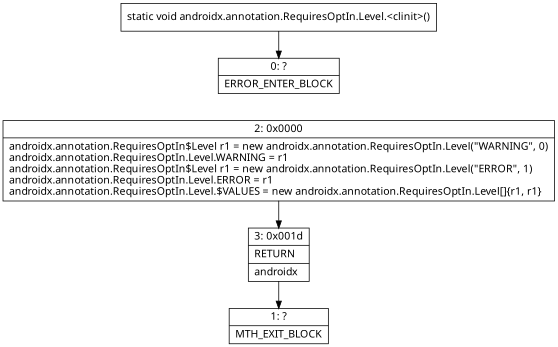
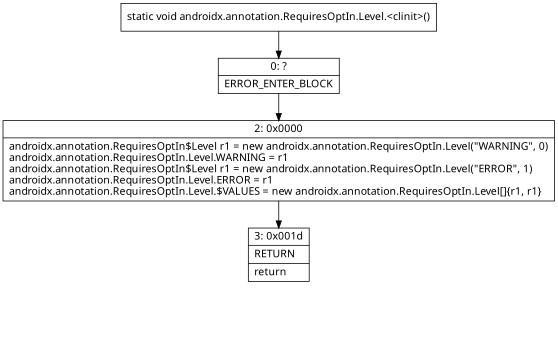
edge "0: ?" -> "2: 0x0000": added
node "3: 0x001d": text "androidx" -> "return"
node "1: ?": removed
